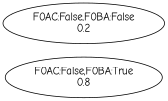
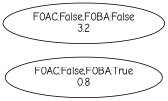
node "F0AC:False,F0BA:False 0.2": label "F0AC:False,F0BA:False 0.2" -> "F0AC:False,F0BA:False 3.2"
